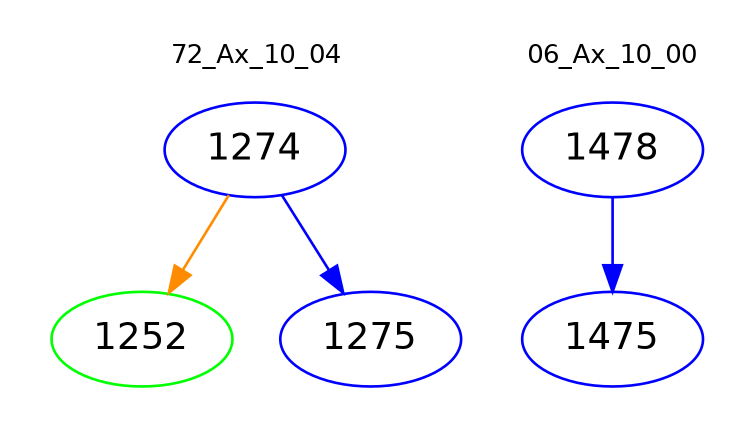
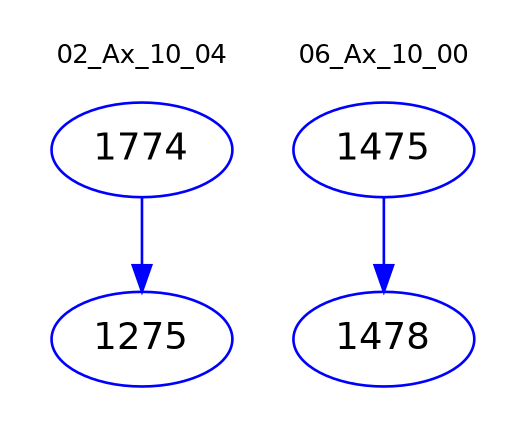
cluster "72_Ax_10_04": label "72_Ax_10_04" -> "02_Ax_10_04"
node "1274": label "1274" -> "1774"
edge "1478" -> "1475": reversed
node "1252": removed
